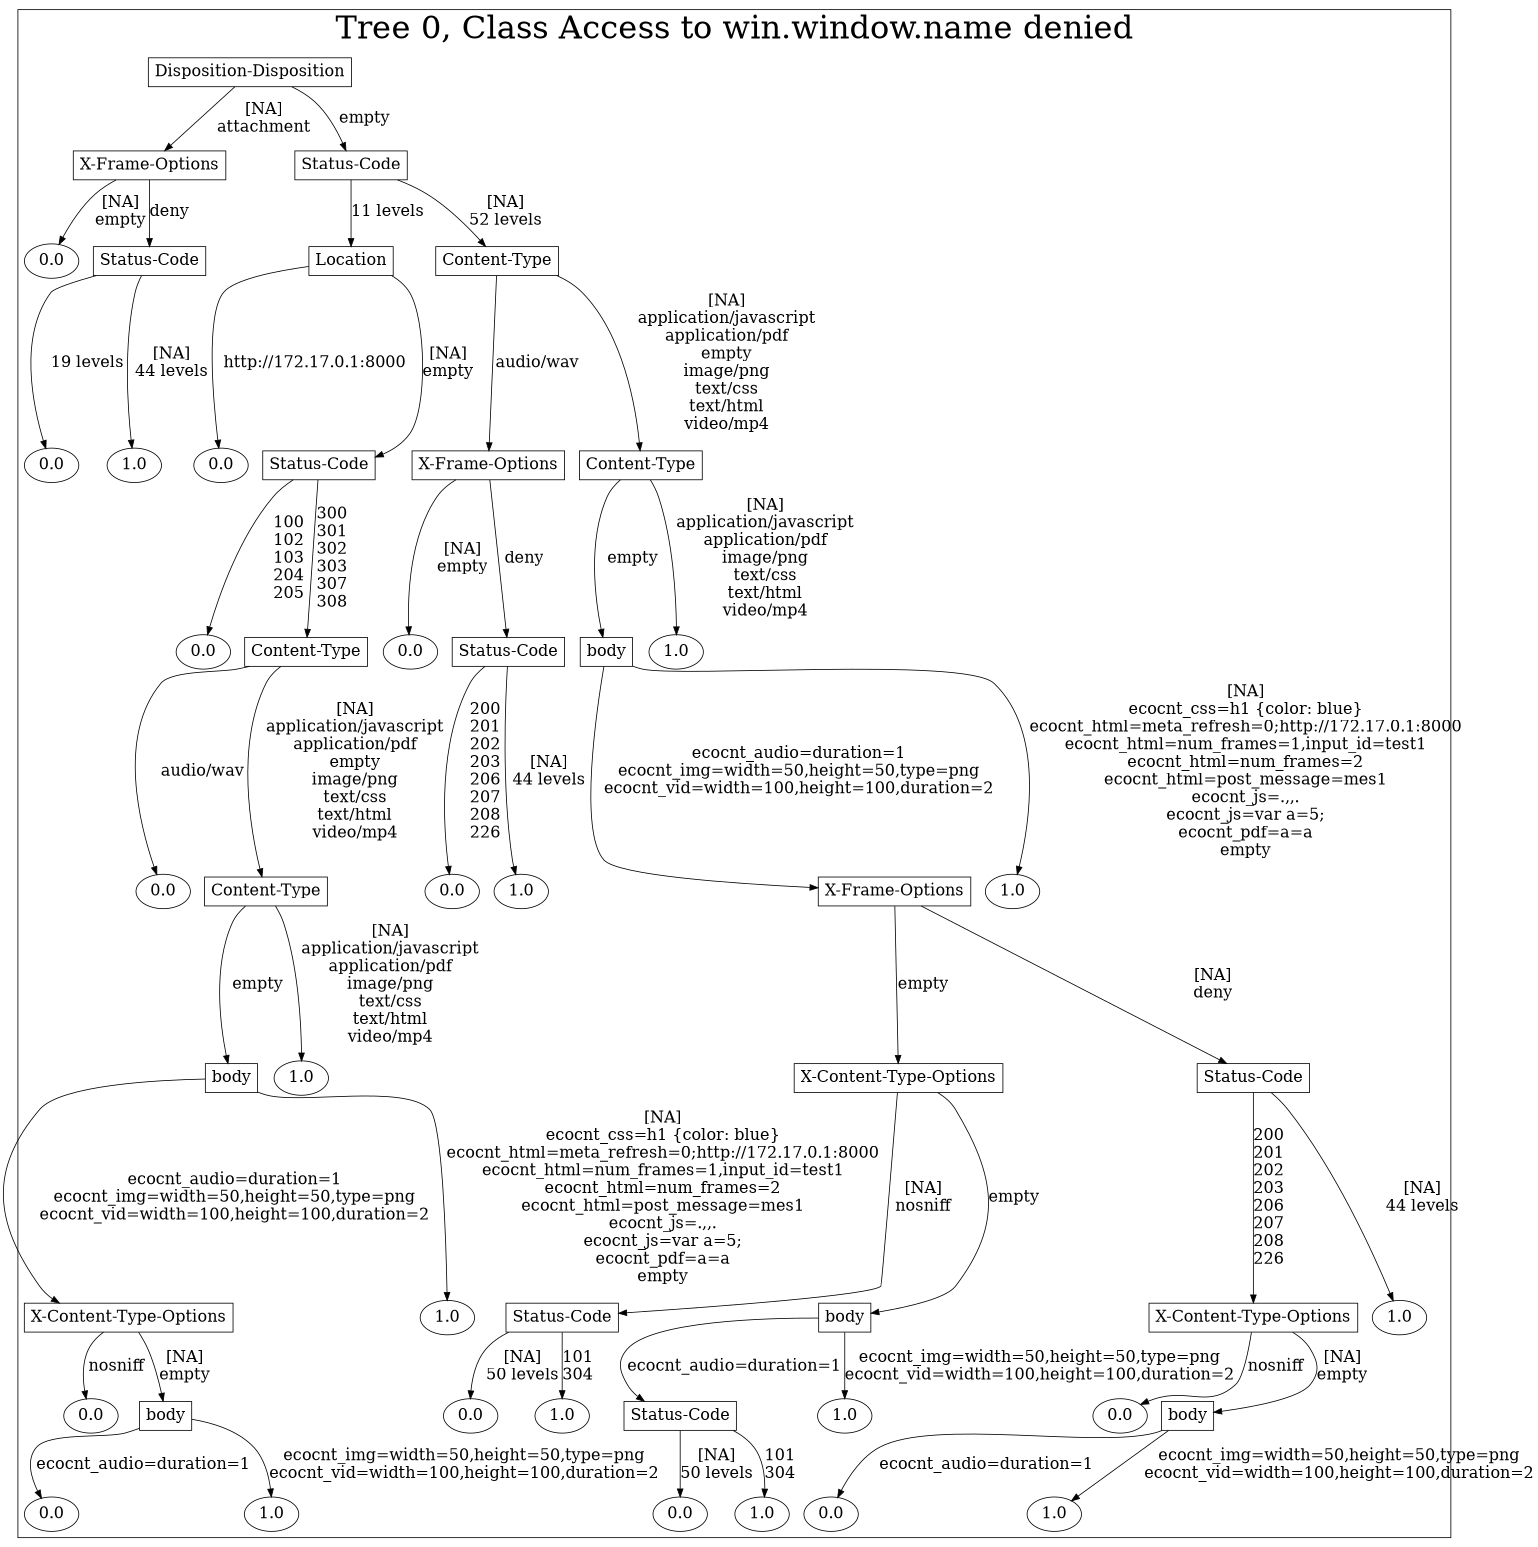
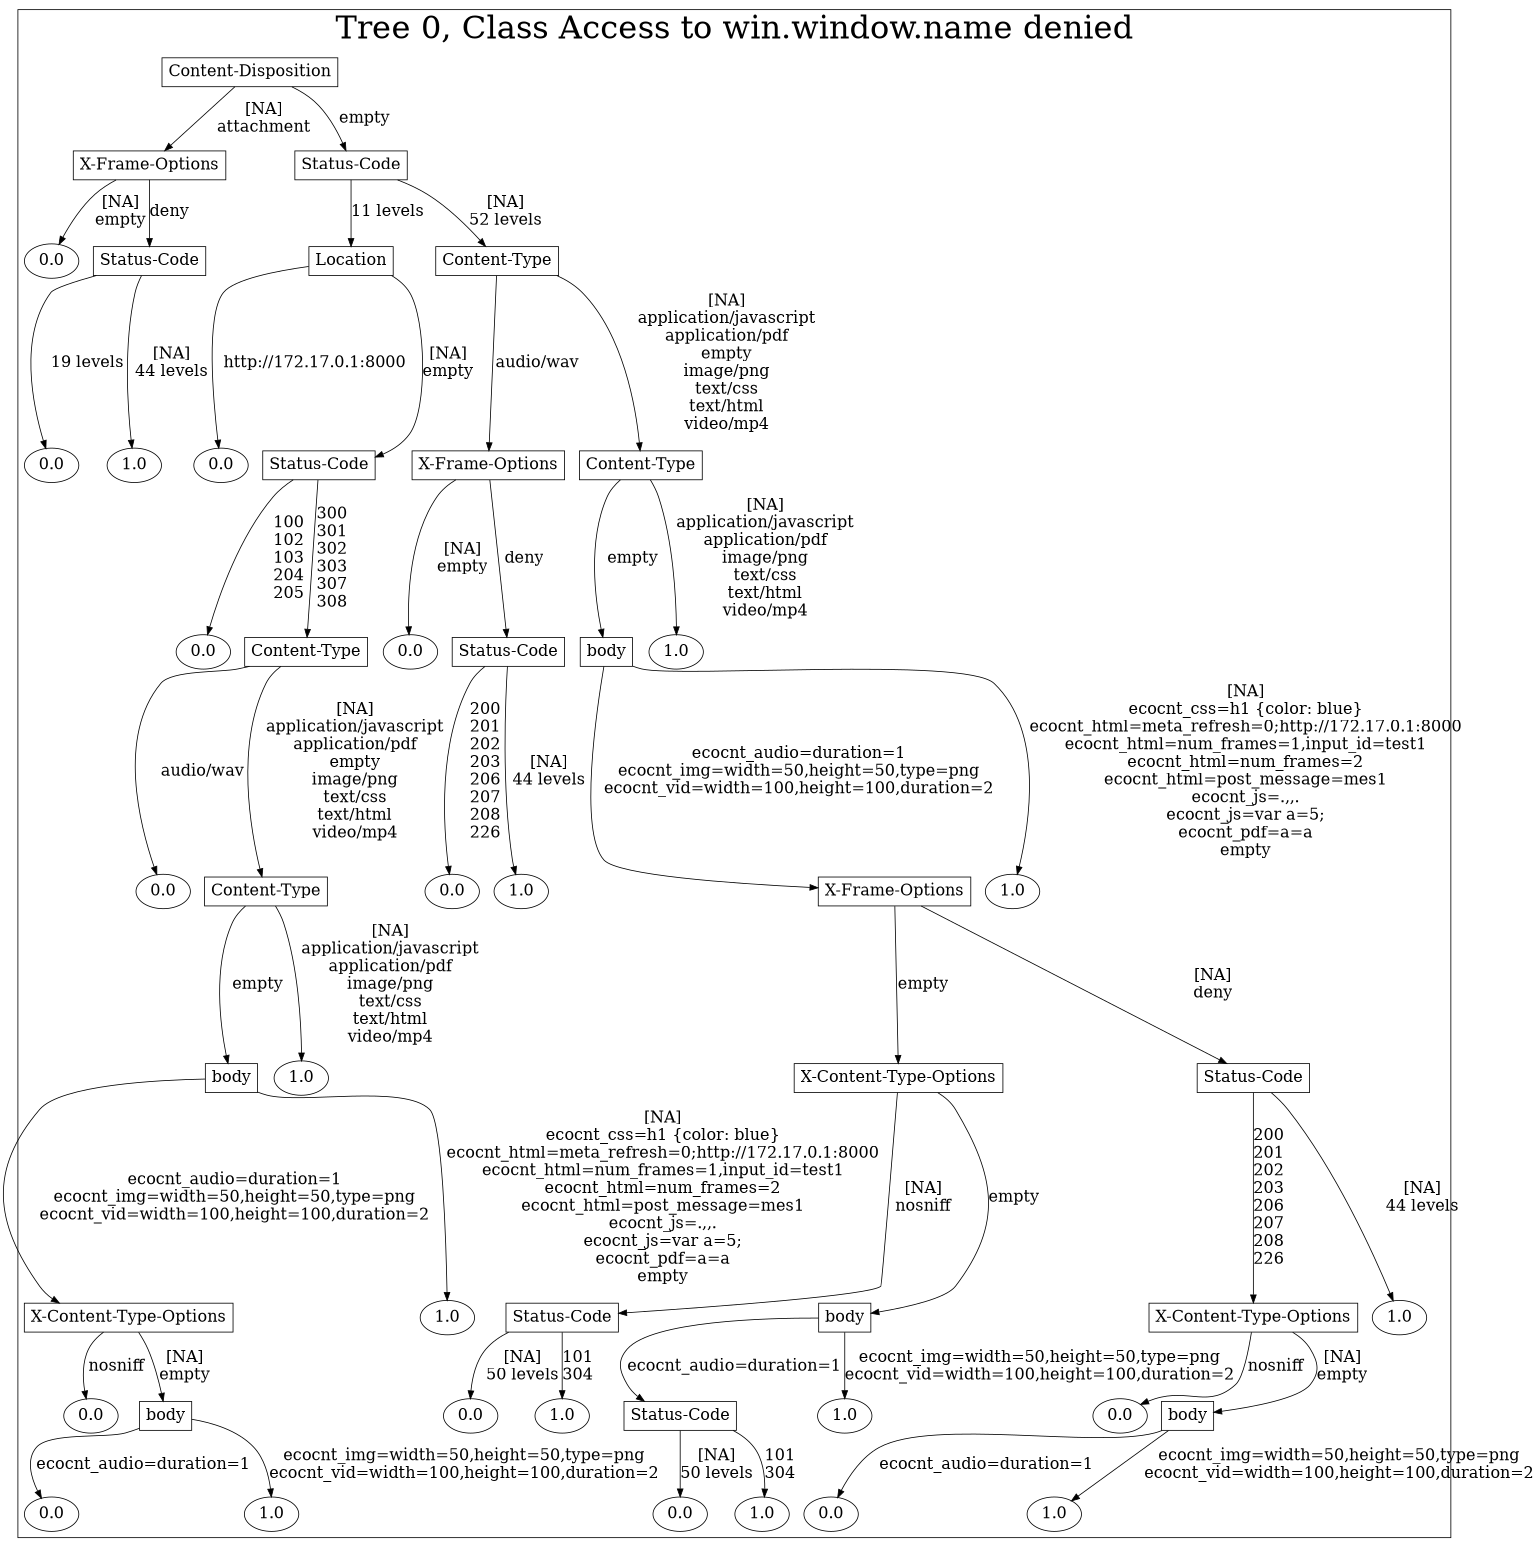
node "Disposition-Disposition": label "Disposition-Disposition" -> "Content-Disposition"
